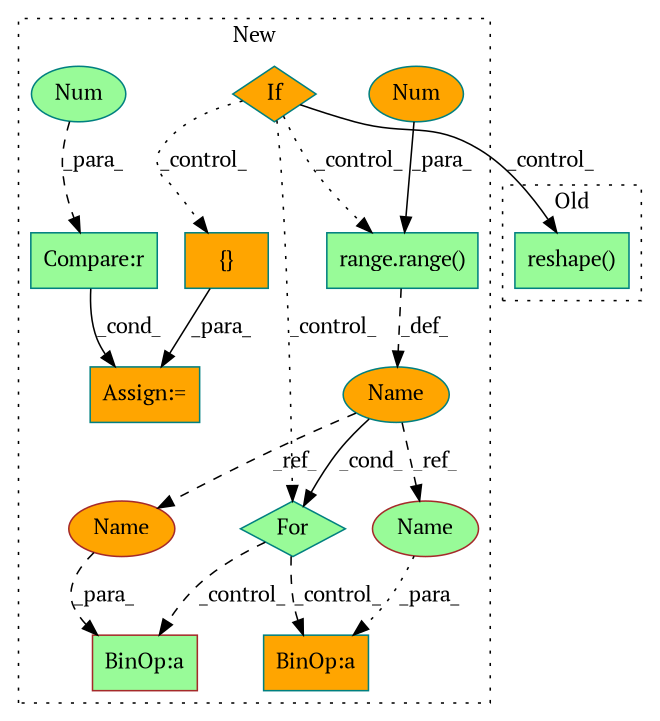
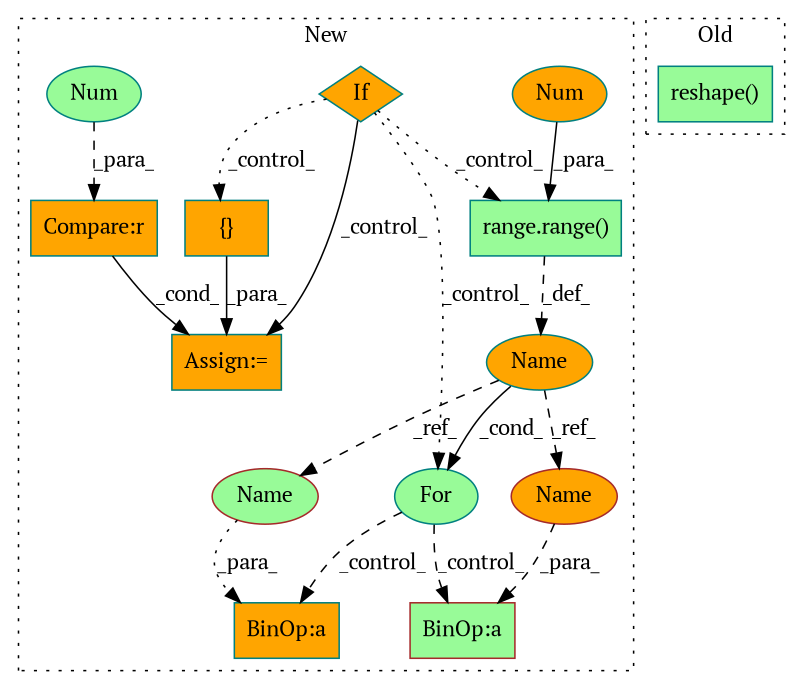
edge "If" -> "reshape()": now "If" -> "Assign:="
node "Compare:r": fillcolor palegreen -> orange
node "For": shape diamond -> ellipse
